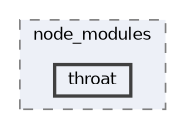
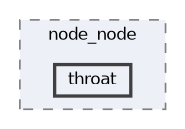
cluster "node_modules": label "node_modules" -> "node_node"
